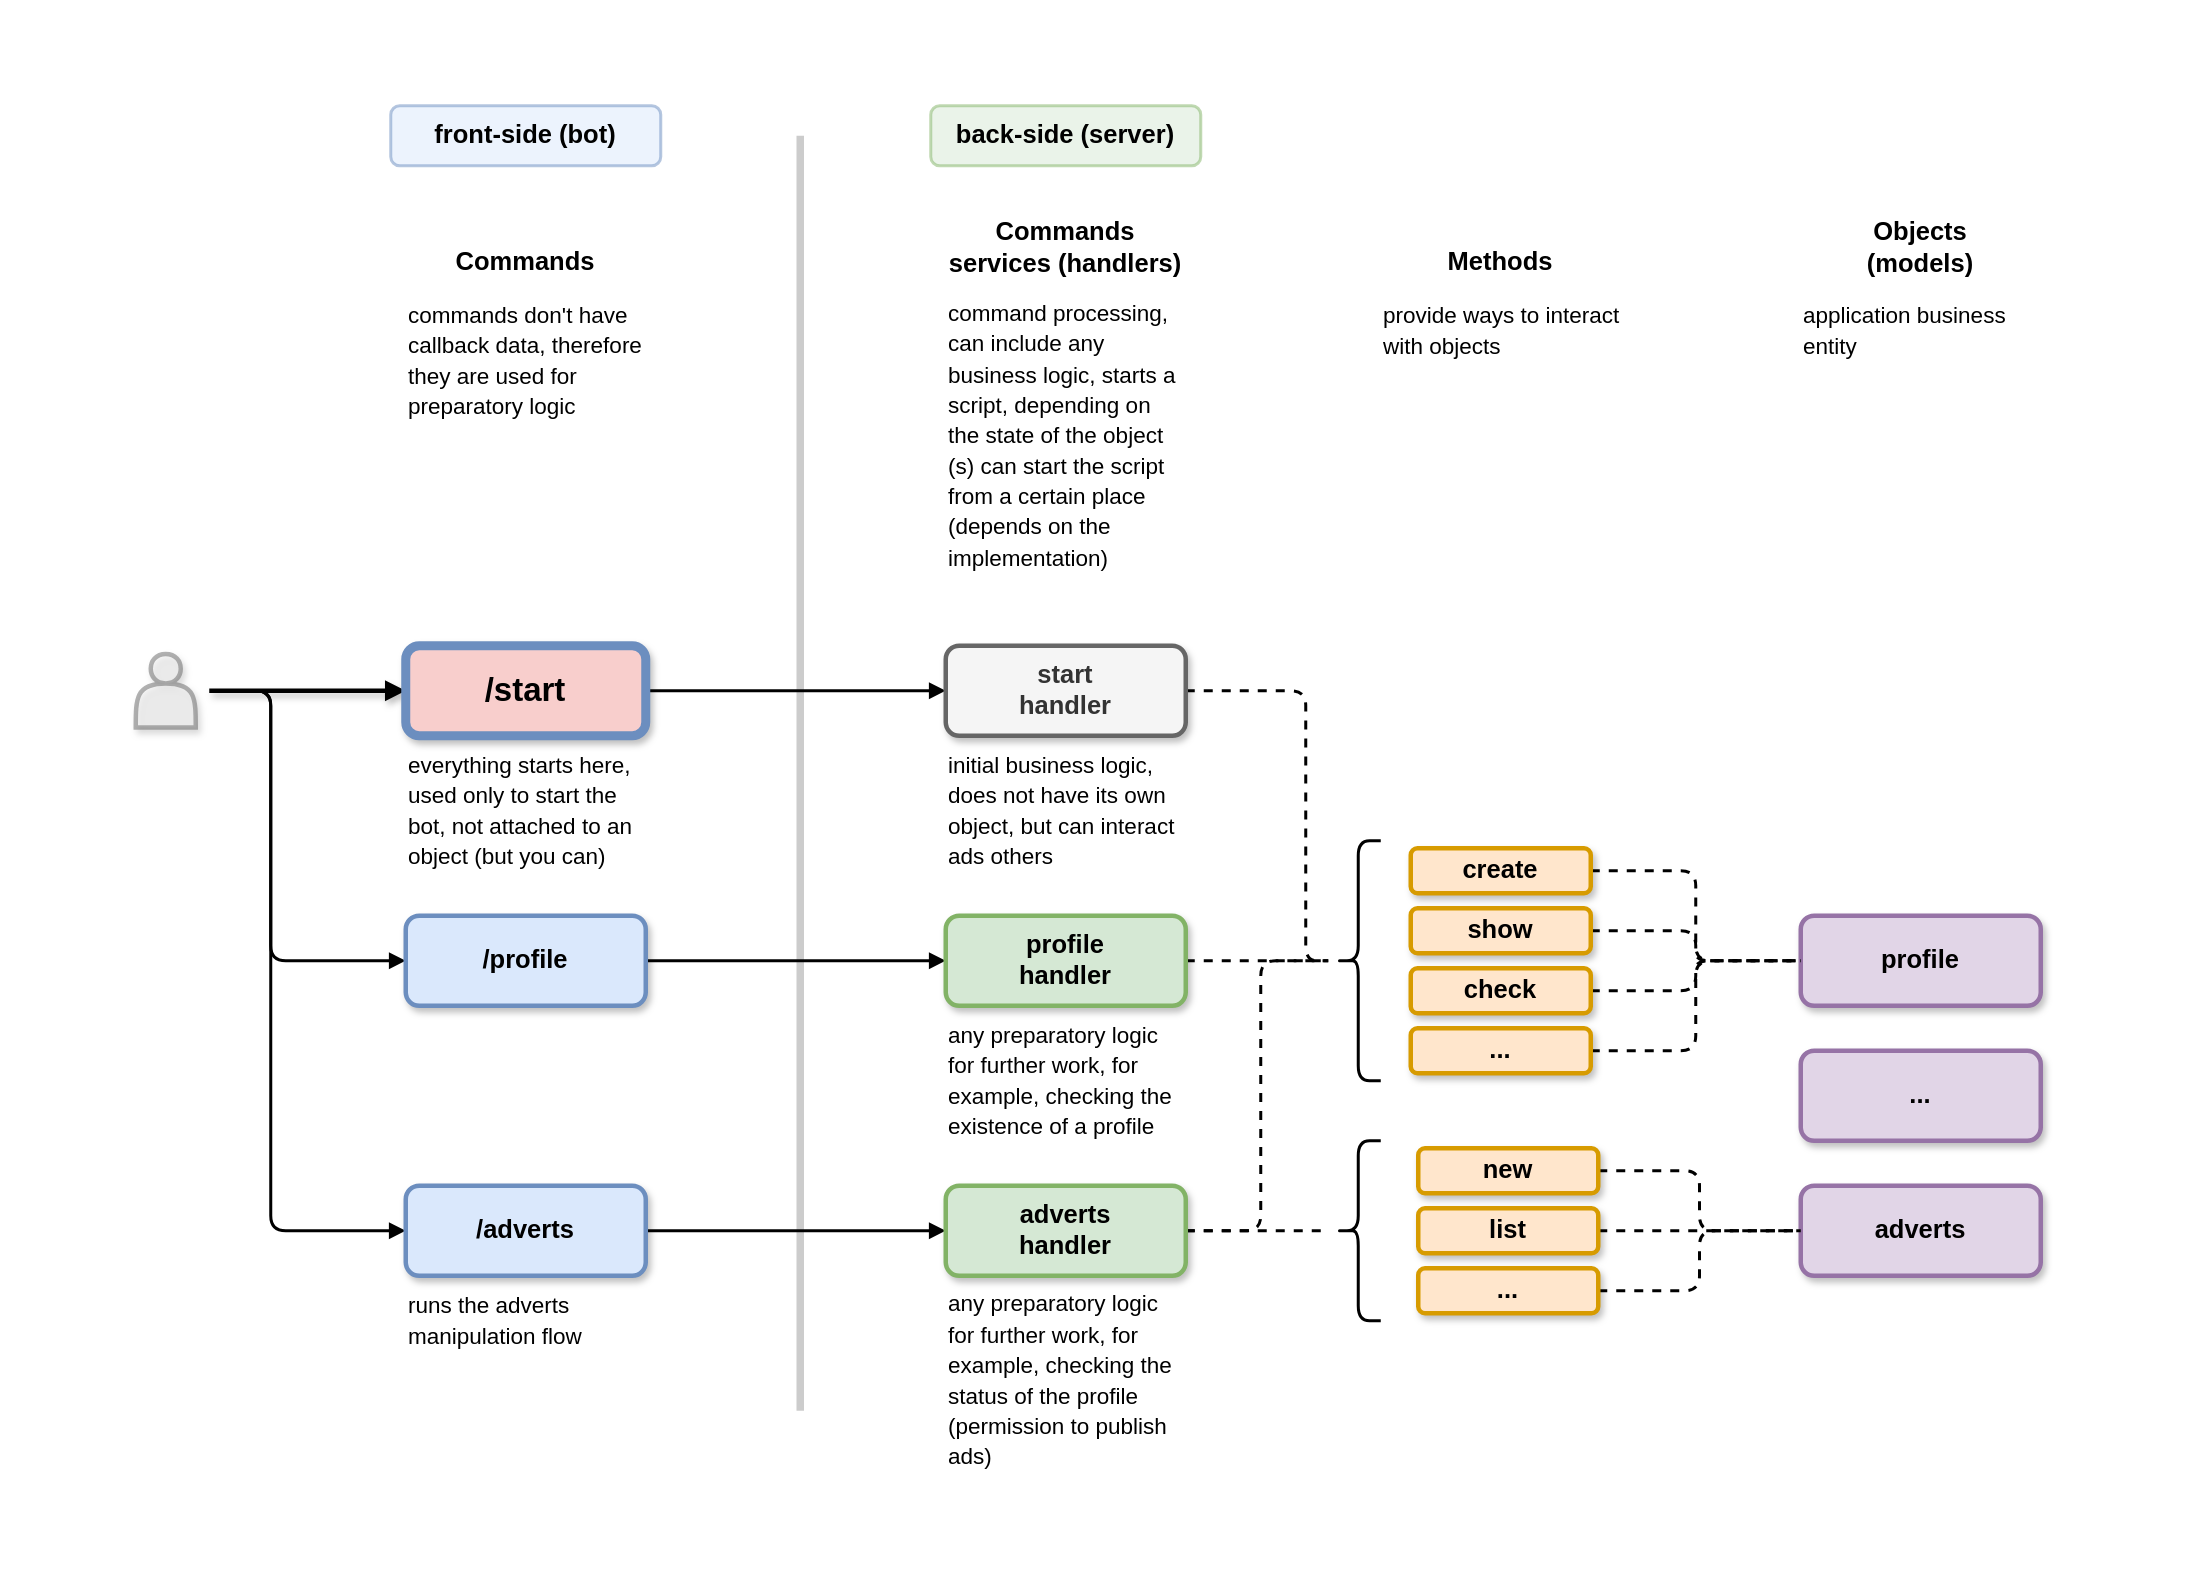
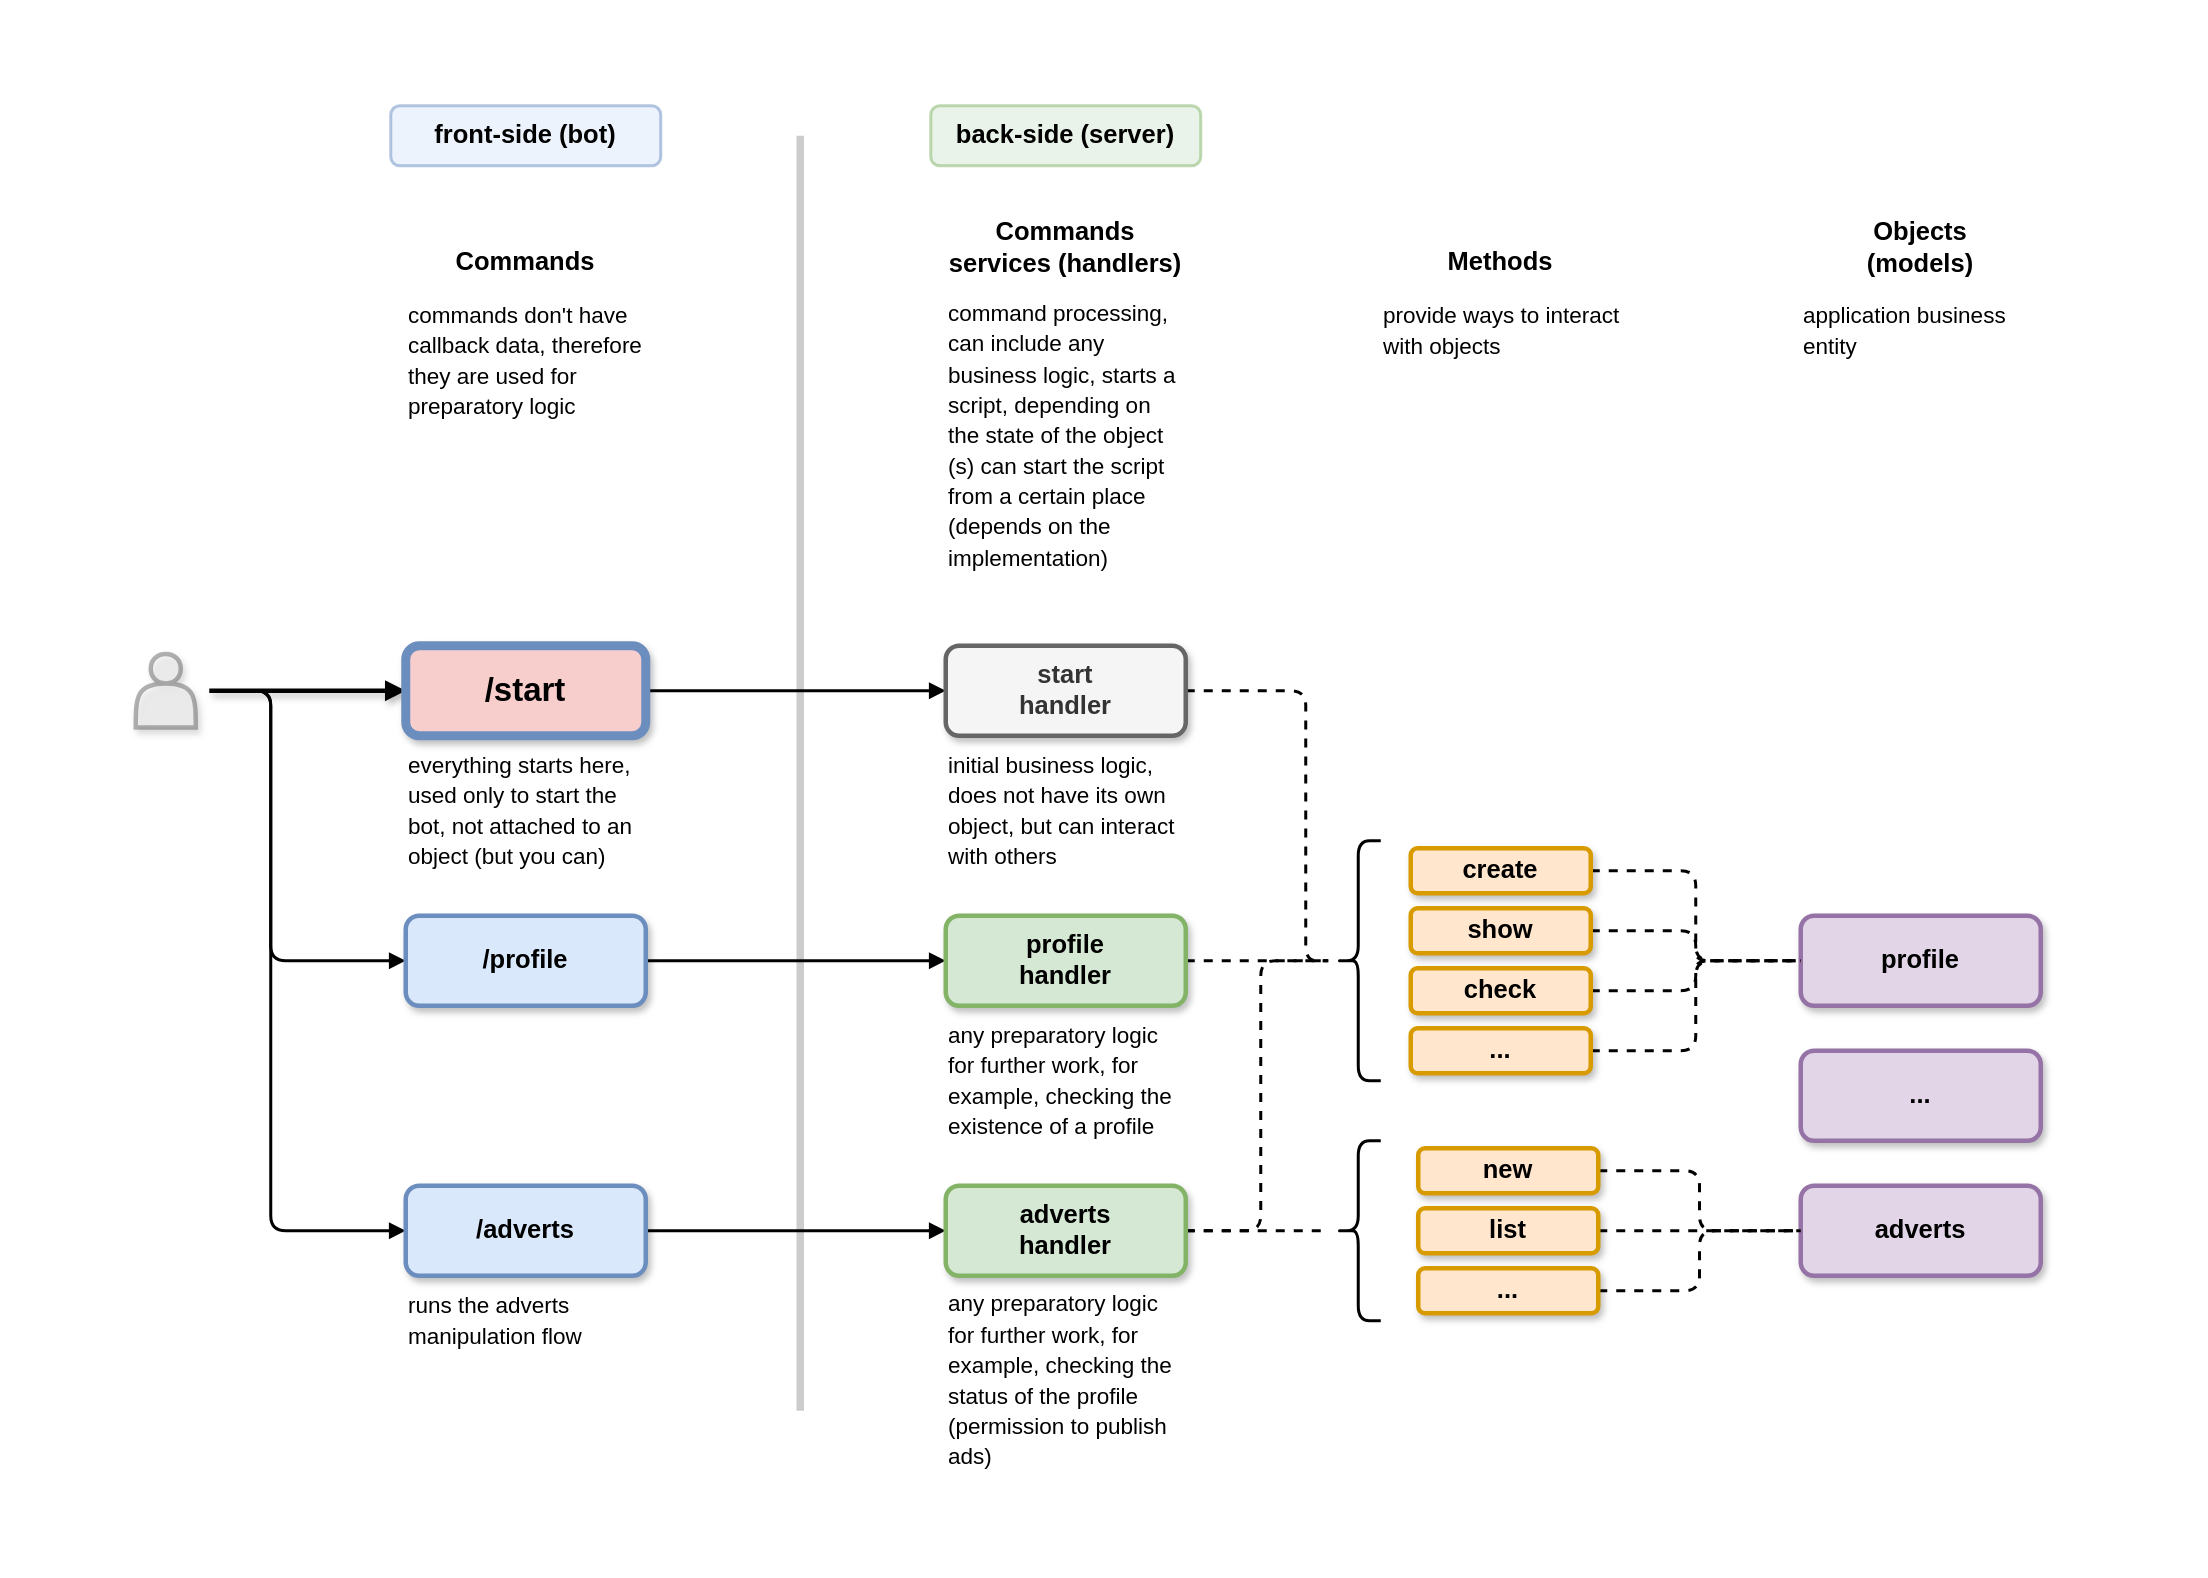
node "initial business logic, does not have its own object, but can interact ads others": label "initial business logic, does not have its own object, but can interact ads others" -> "initial business logic, does not have its own object, but can interact with others"
